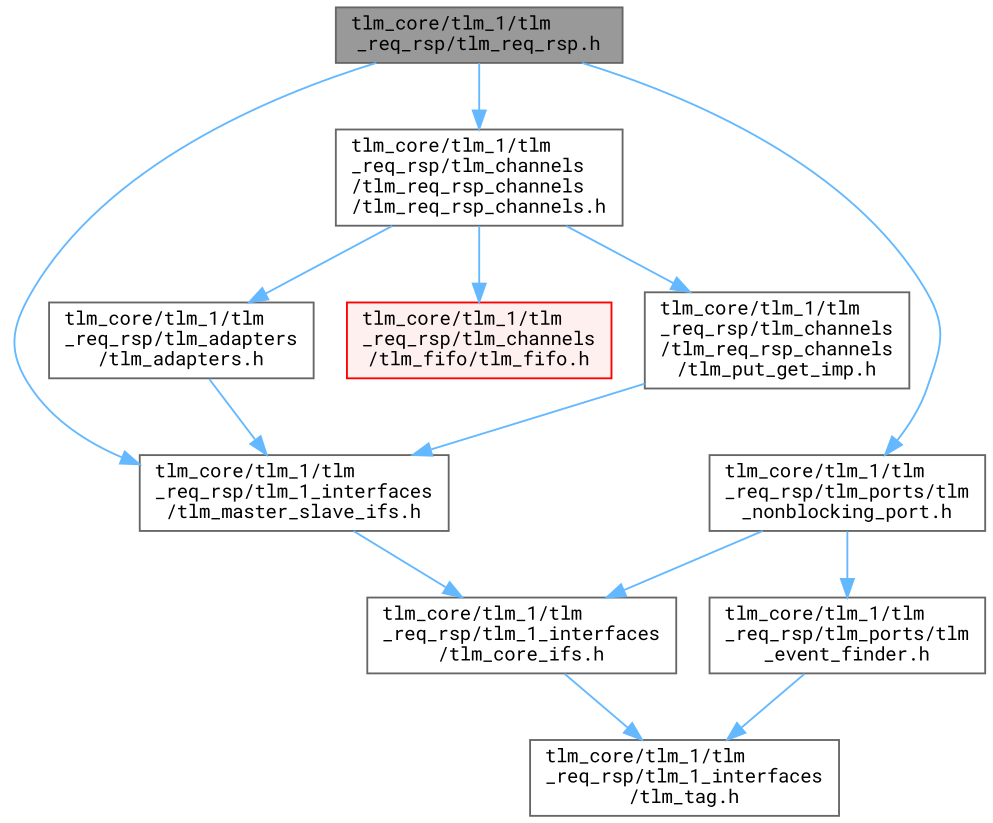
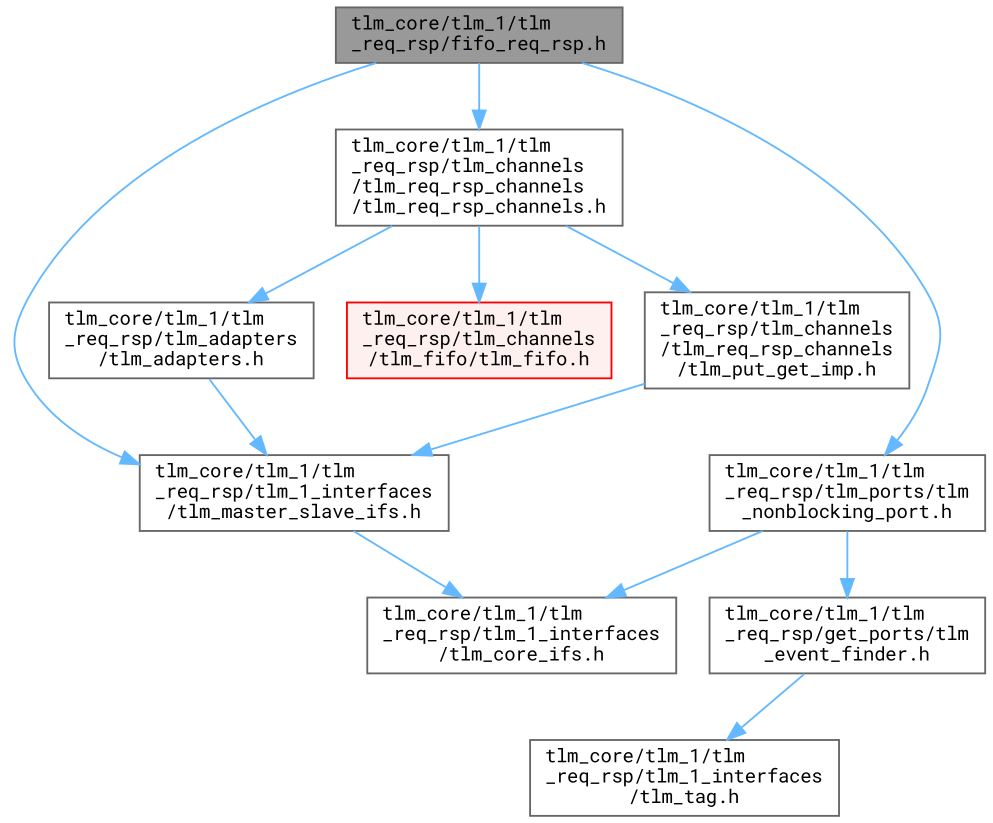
node "tlm_core/tlm_1/tlm _req_rsp/tlm_req_rsp.h": label "tlm_core/tlm_1/tlm _req_rsp/tlm_req_rsp.h" -> "tlm_core/tlm_1/tlm _req_rsp/fifo_req_rsp.h"
node "tlm_core/tlm_1/tlm _req_rsp/tlm_ports/tlm _event_finder.h": label "tlm_core/tlm_1/tlm _req_rsp/tlm_ports/tlm _event_finder.h" -> "tlm_core/tlm_1/tlm _req_rsp/get_ports/tlm _event_finder.h"
edge "tlm_core/tlm_1/tlm _req_rsp/tlm_1_interfaces /tlm_core_ifs.h" -> "tlm_core/tlm_1/tlm _req_rsp/tlm_1_interfaces /tlm_tag.h": removed
